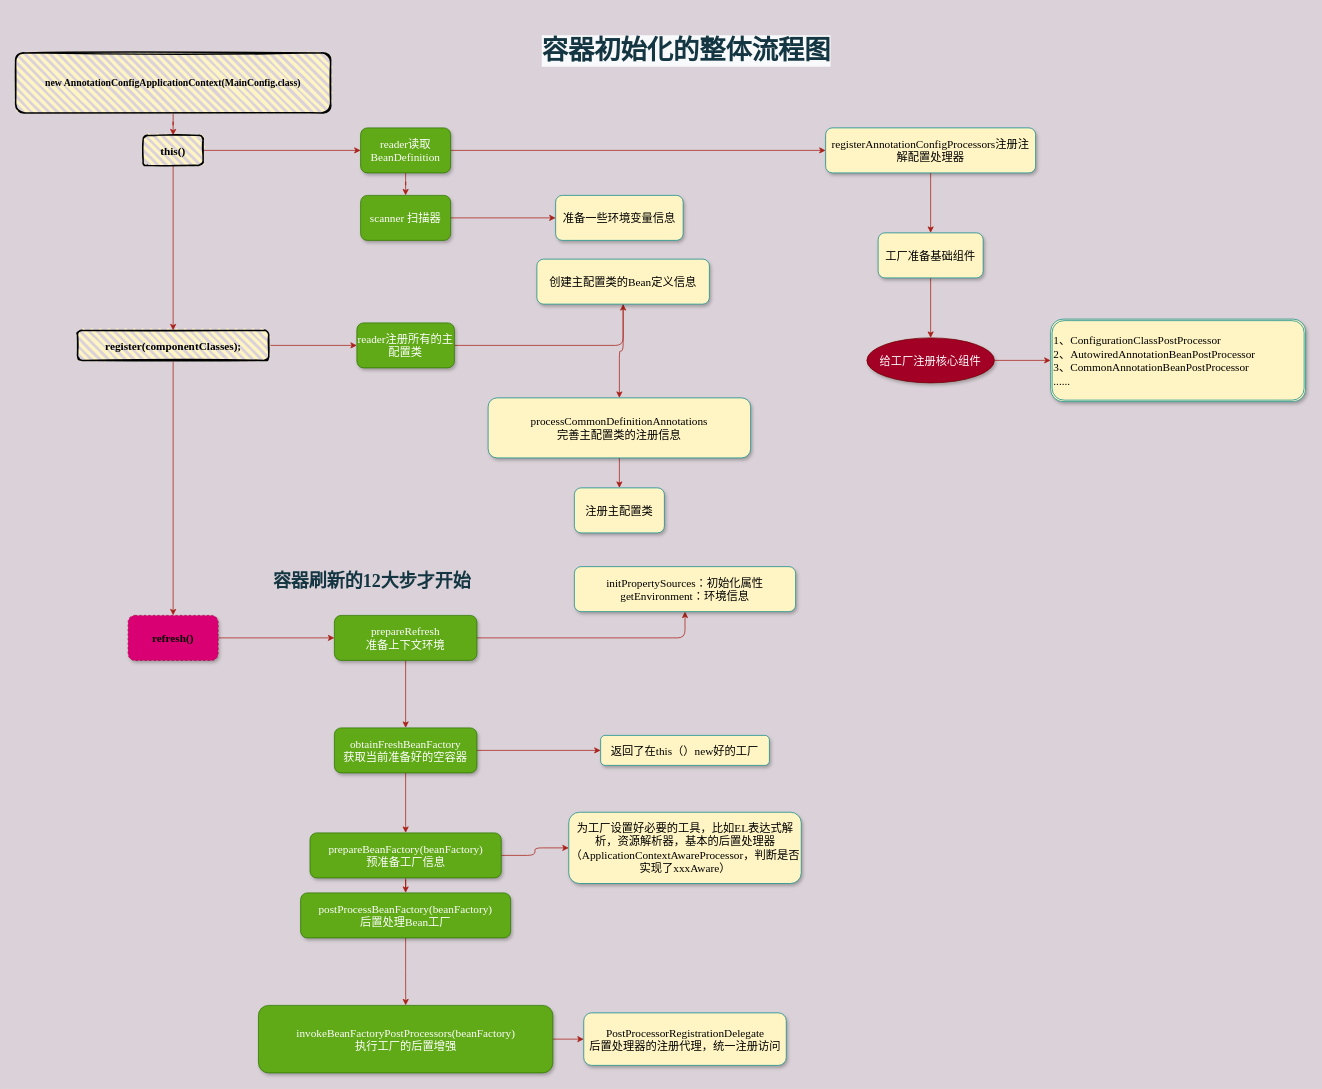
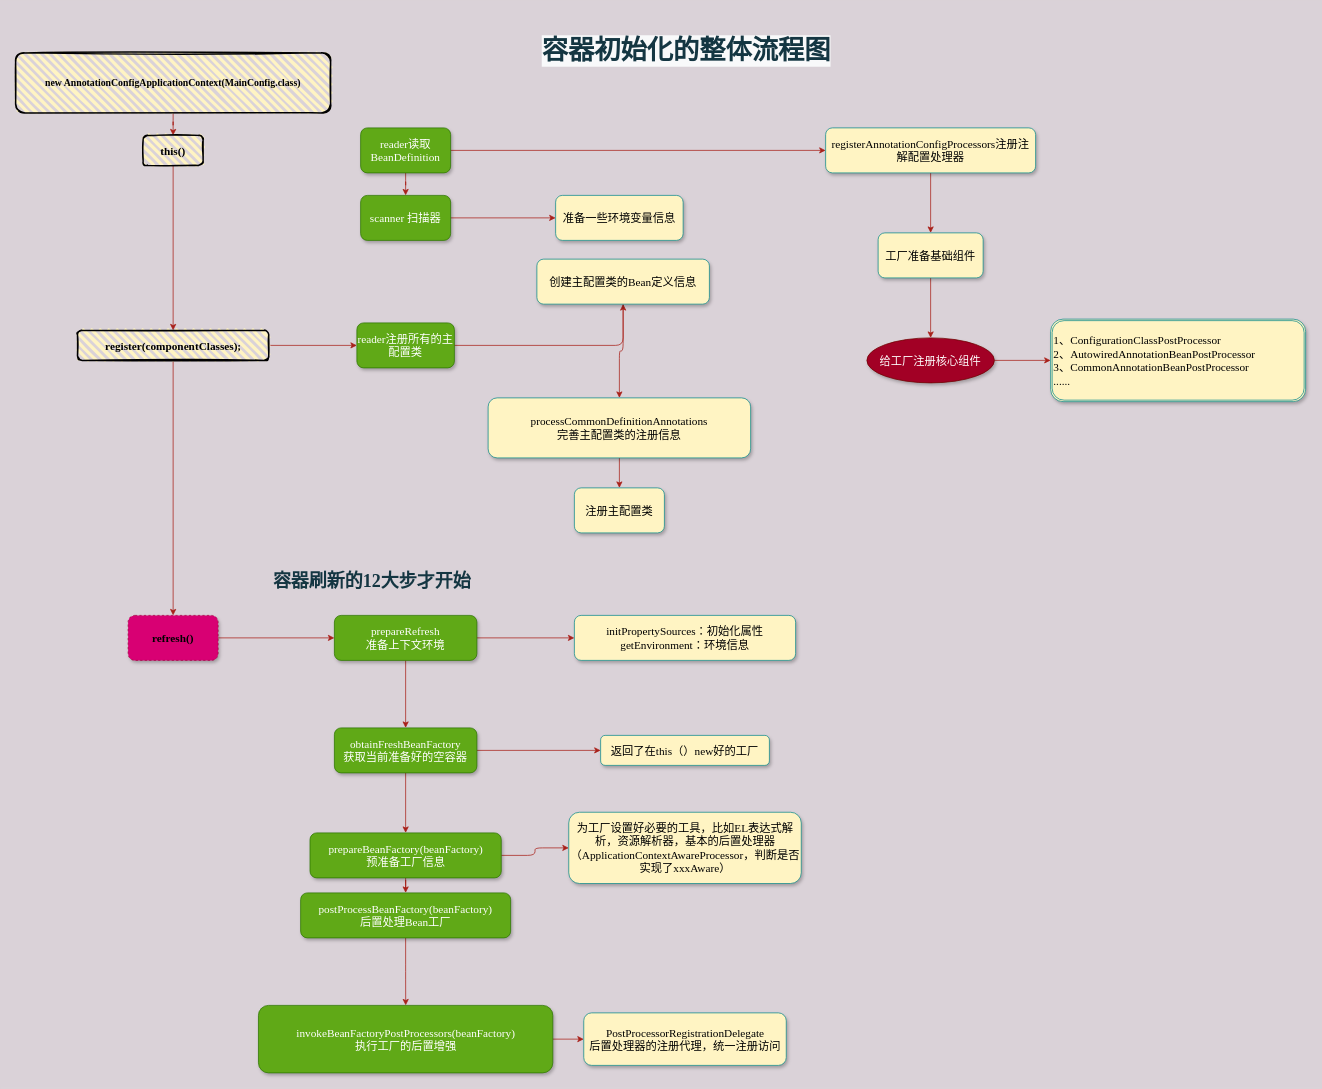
edge "this()" -> "reader读取BeanDefinition": removed
node "initPropertySources：初始化属性 getEnvironment：环境信息": moved (685, 589) -> (685, 638)
